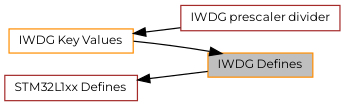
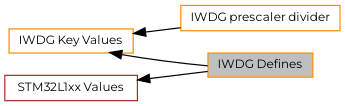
node "IWDG prescaler divider": color brown -> darkorange
edge "IWDG Key Values" -> "IWDG Defines": reversed
node "STM32L1xx Defines": label "STM32L1xx Defines" -> "STM32L1xx Values"
